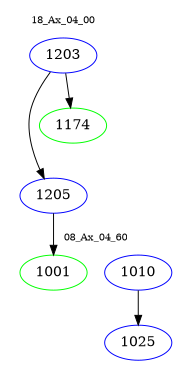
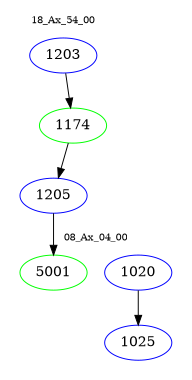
cluster "18_Ax_04_00": label "18_Ax_04_00" -> "18_Ax_54_00"
edge "1203" -> "1205": now "1174" -> "1205"
cluster "08_Ax_04_60": label "08_Ax_04_60" -> "08_Ax_04_00"
node "1001": label "1001" -> "5001"
node "1010": label "1010" -> "1020"
